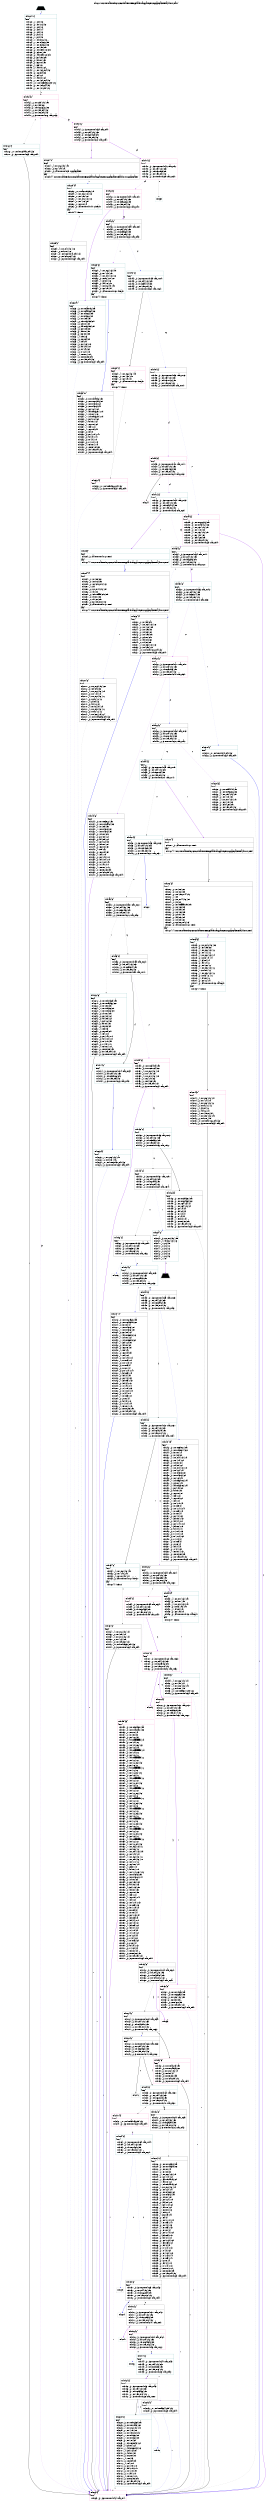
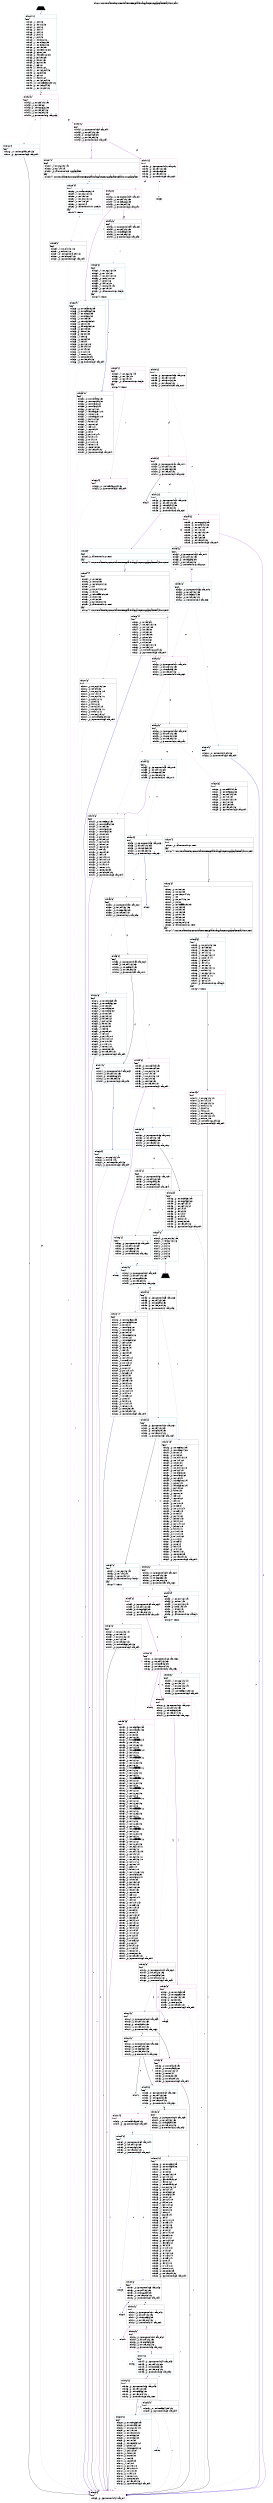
node "0x4019c4 [28]": removed
edge "0x401aa4 [28]" -> "0x402001 [5]": now "0x401aa4 [28]" -> "0x40241f [86]"
